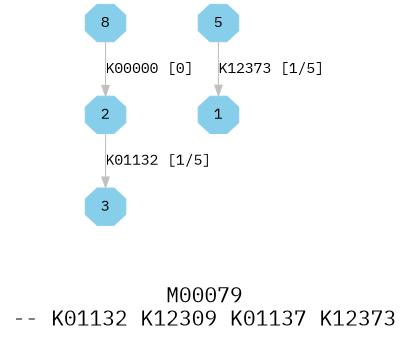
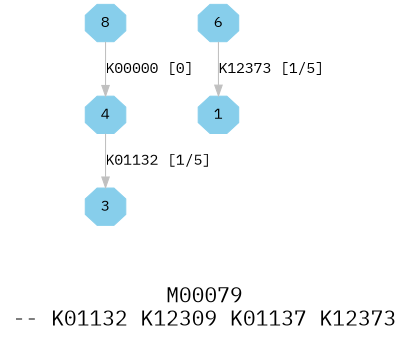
node "5": label "5" -> "6"
node "2": label "2" -> "4"
